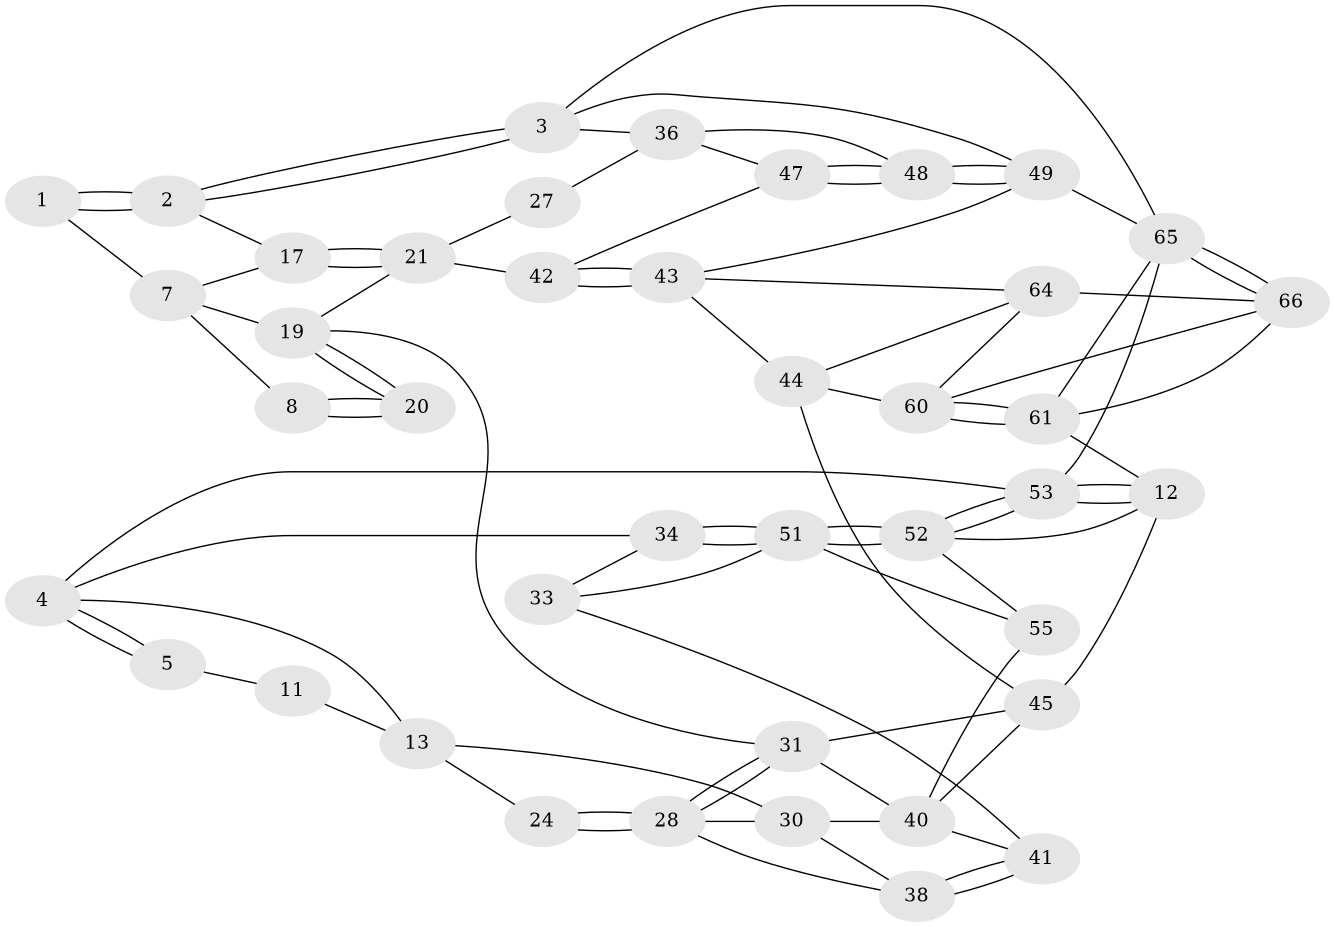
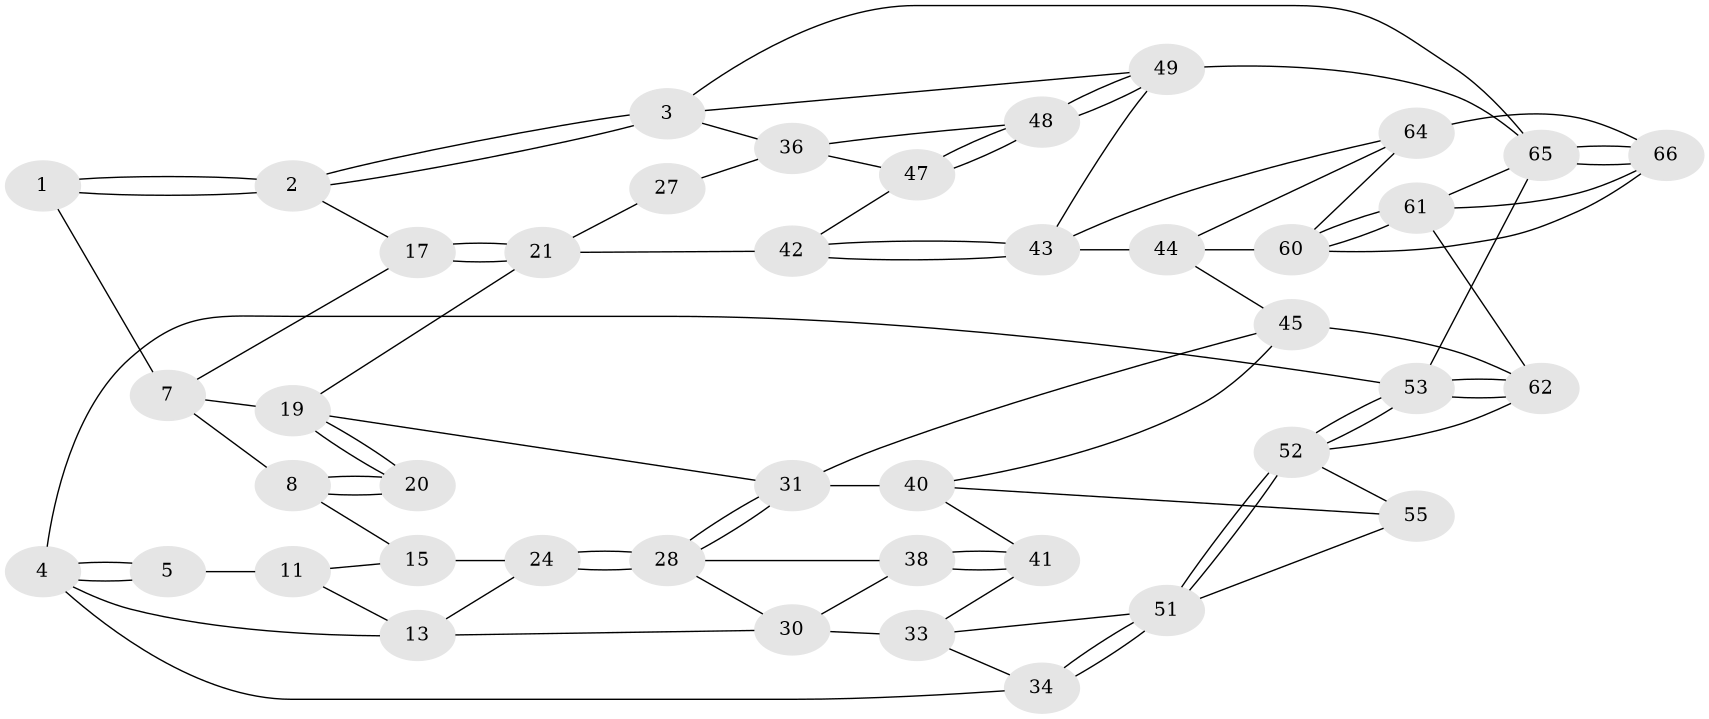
node "12": label "12" -> "62"
node "15": added
edge "30" -- "40": now "30" -- "33"
